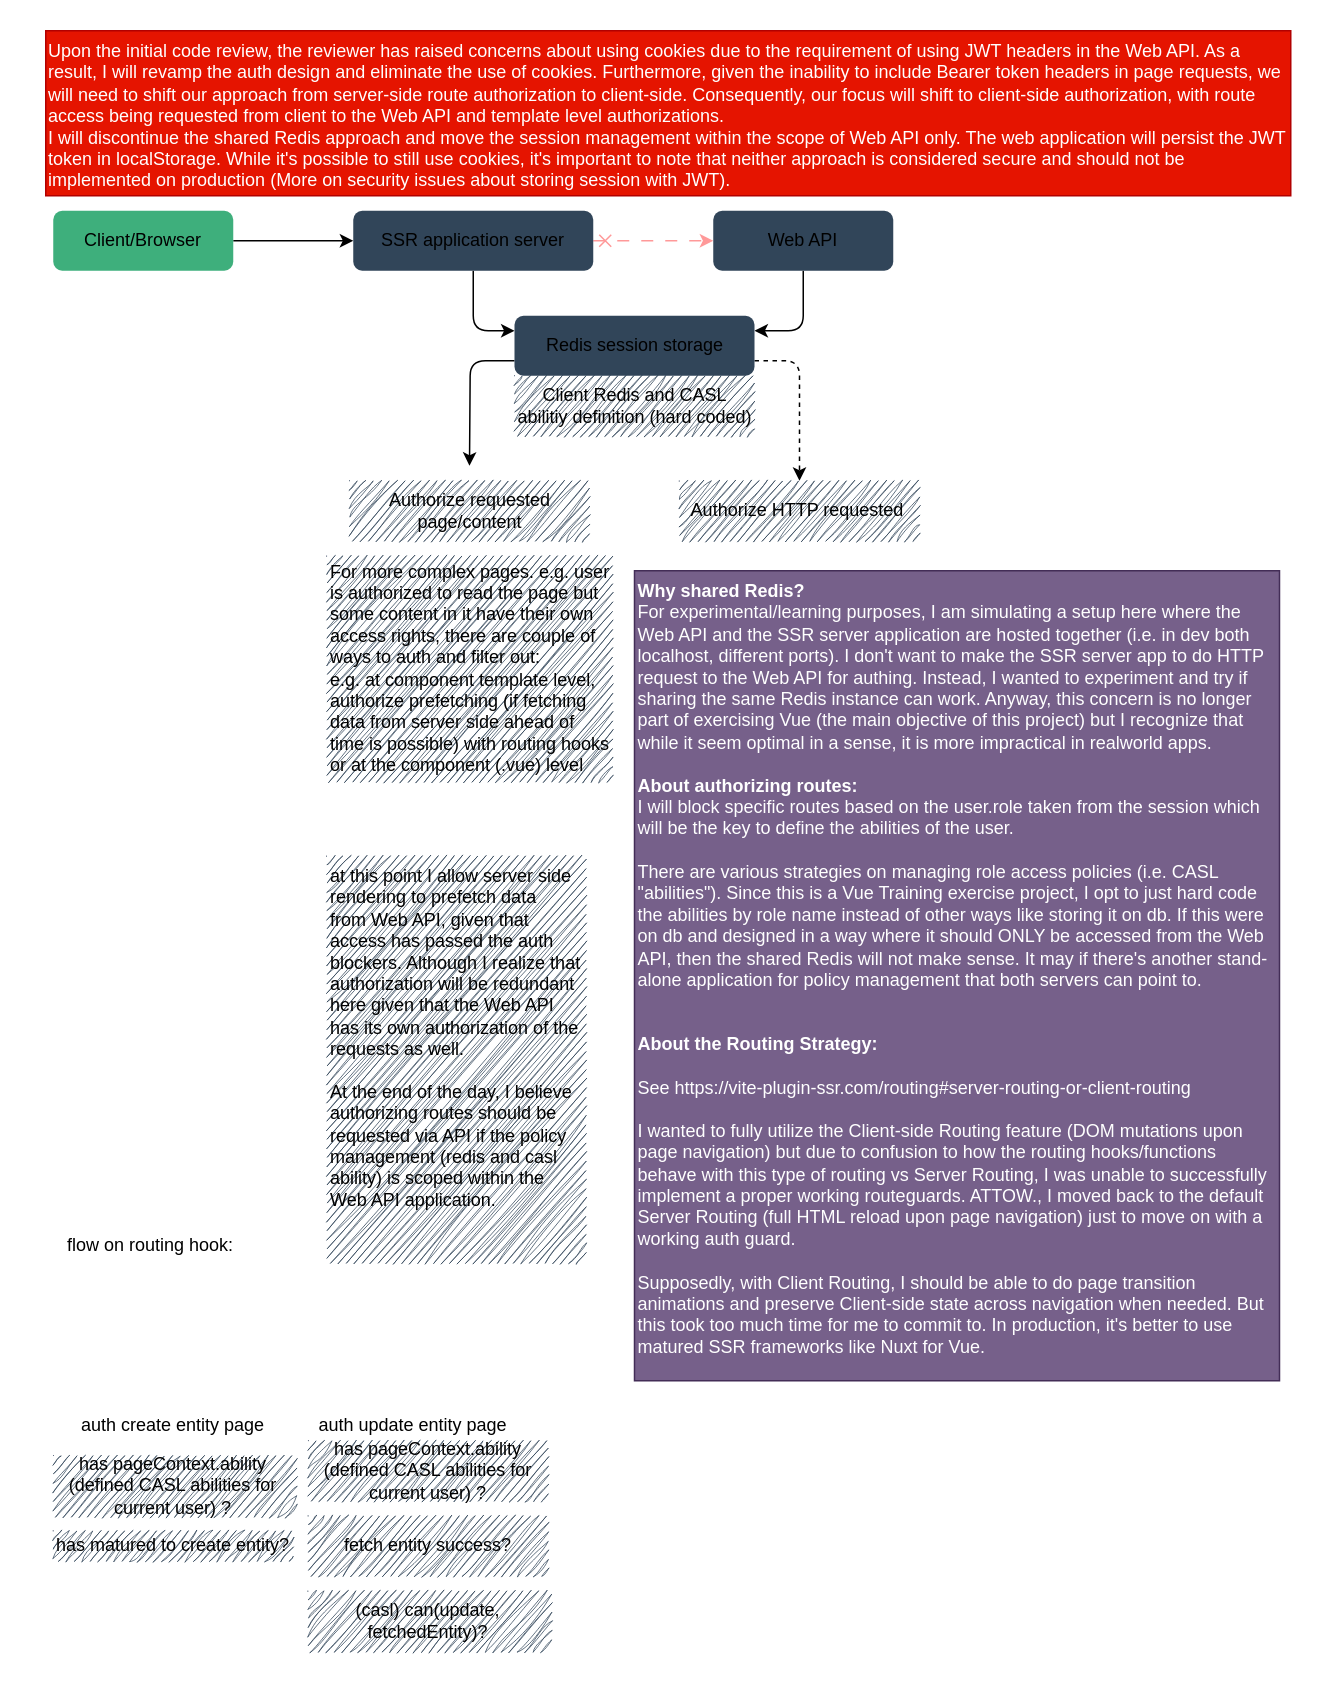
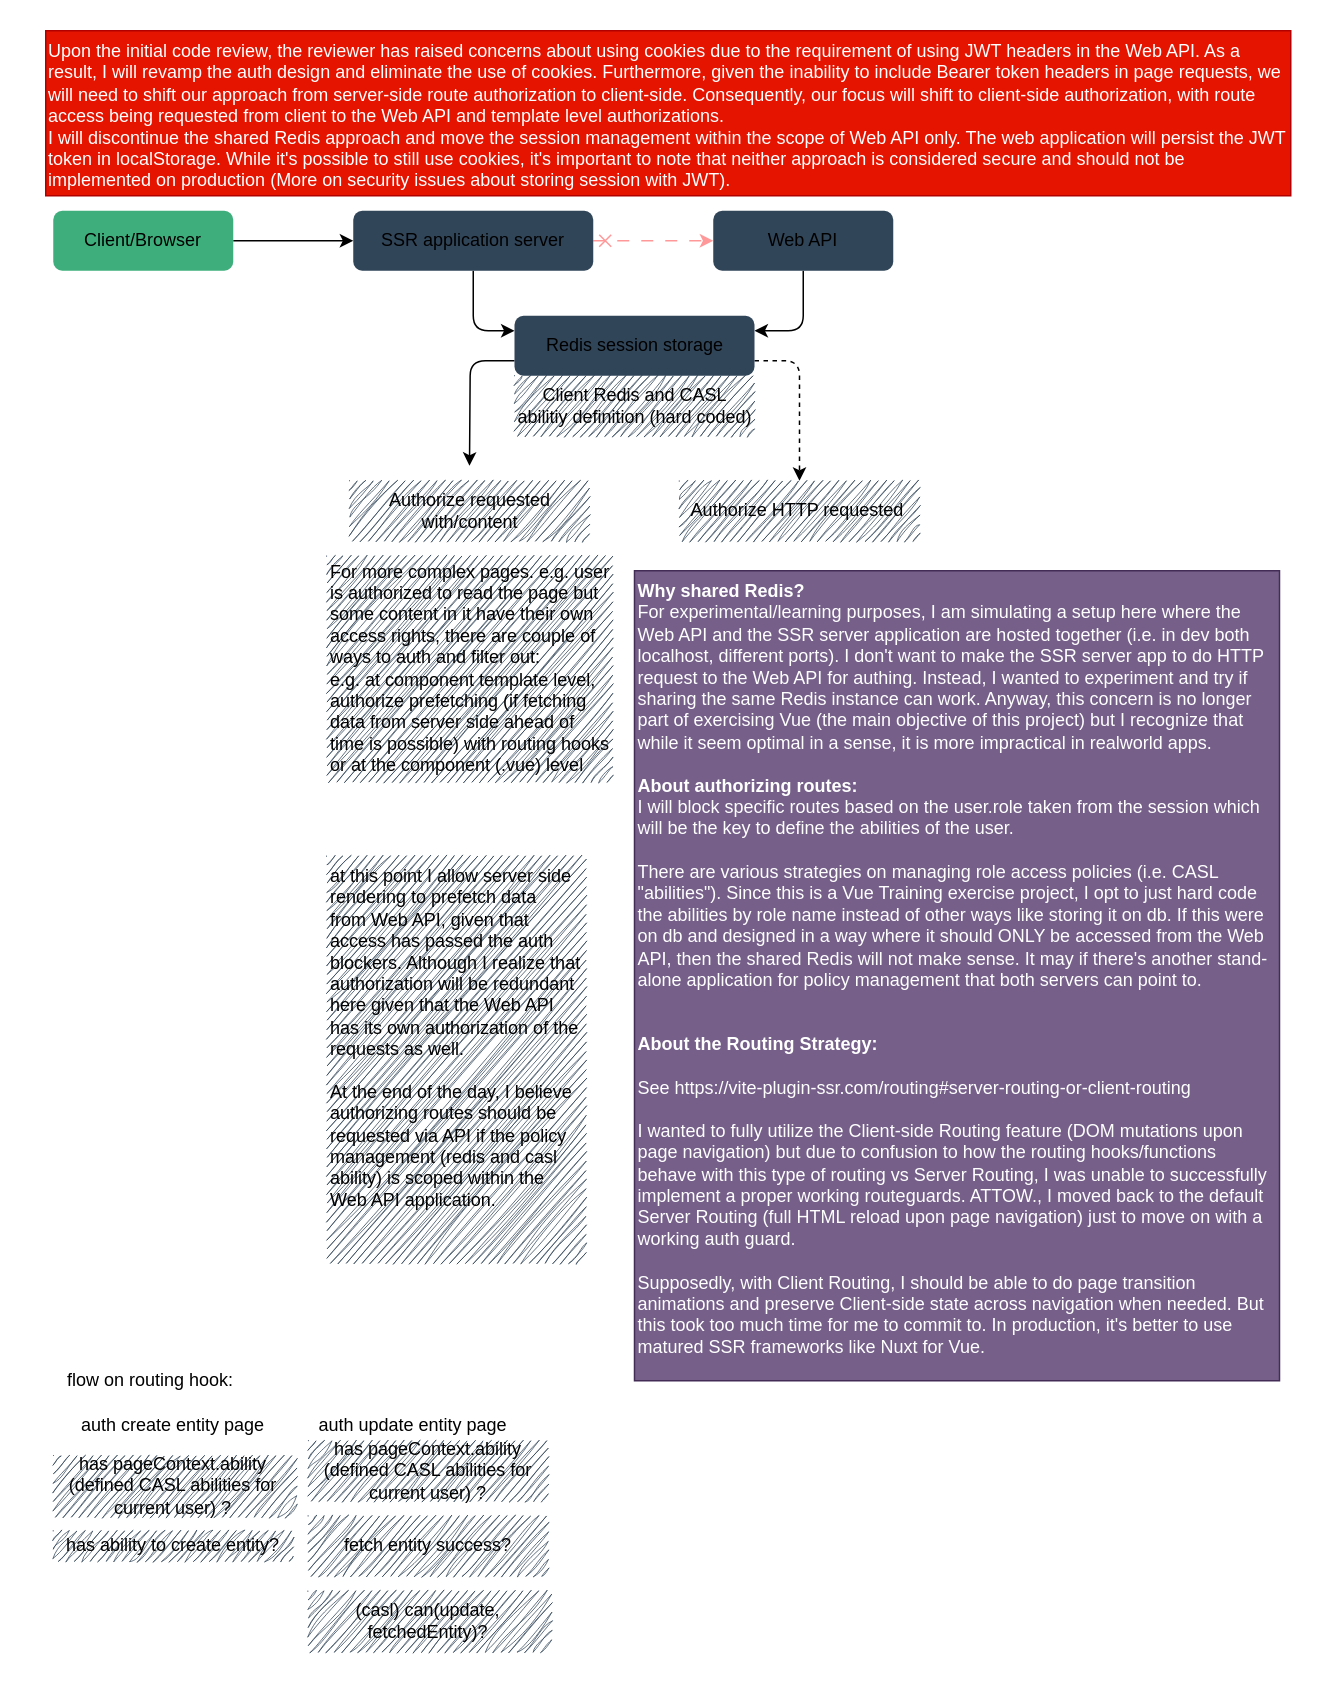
node "Authorize requested page/content": label "Authorize requested page/content" -> "Authorize requested with/content"
node "flow on routing hook:": moved (151, 1246) -> (151, 1381)
node "has matured to create entity?": label "has matured to create entity?" -> "has ability to create entity?"
